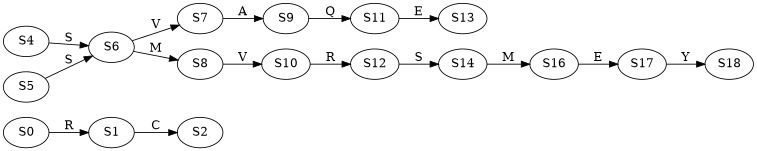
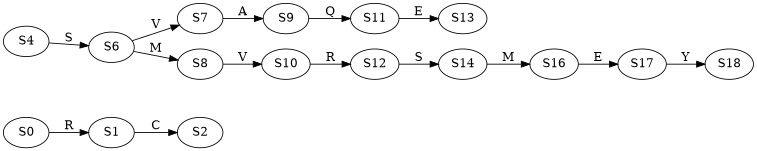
node "S5": removed
